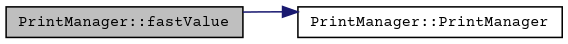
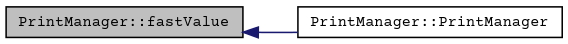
edge "PrintManager::fastValue" -> "PrintManager::PrintManager": reversed
